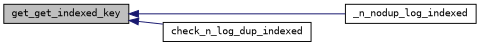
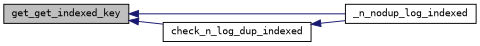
edge "_n_nodup_log_indexed" -> "check_n_log_dup_indexed": added
